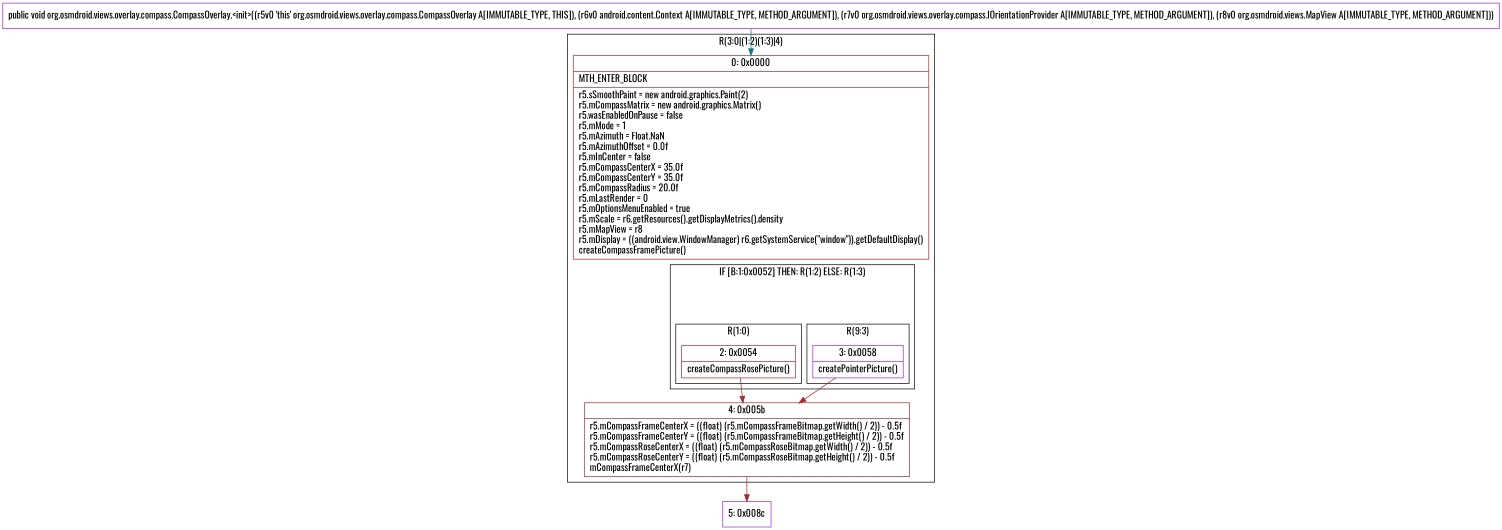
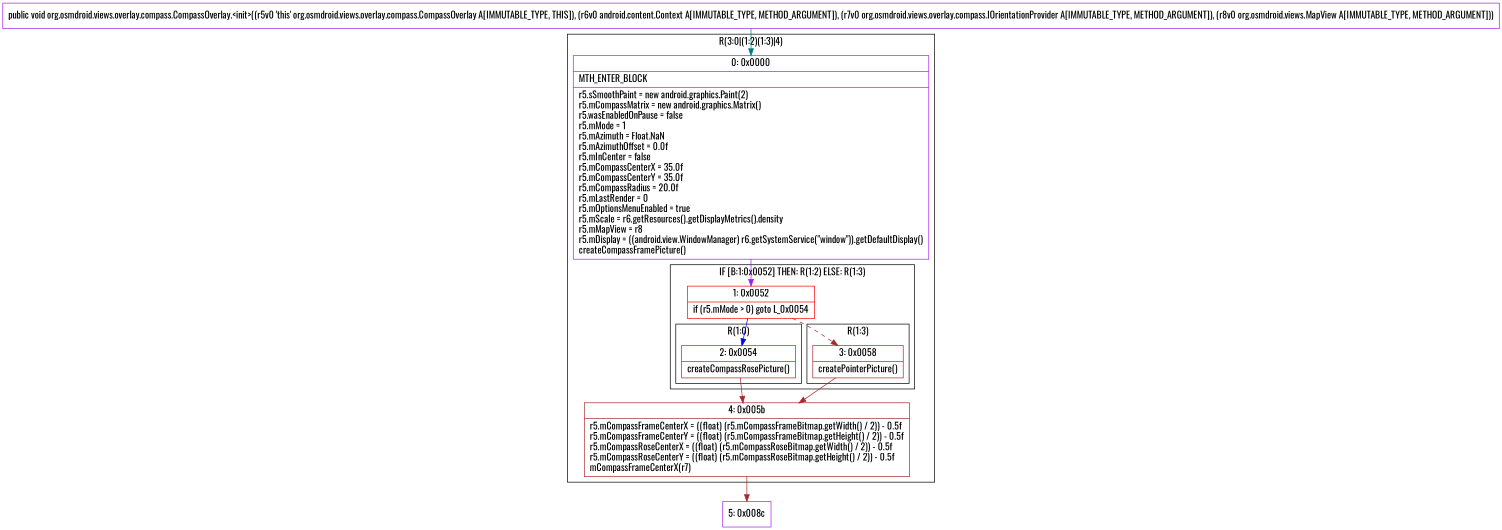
node "0: 0x0000": color brown -> purple
node "1: 0x0052": added
cluster "R(9:3)": label "R(9:3)" -> "R(1:3)"
node "3: 0x0058": color purple -> brown
